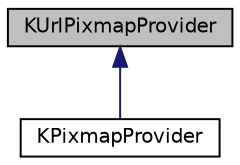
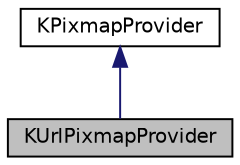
edge "KPixmapProvider" -> "KUrlPixmapProvider": reversed
